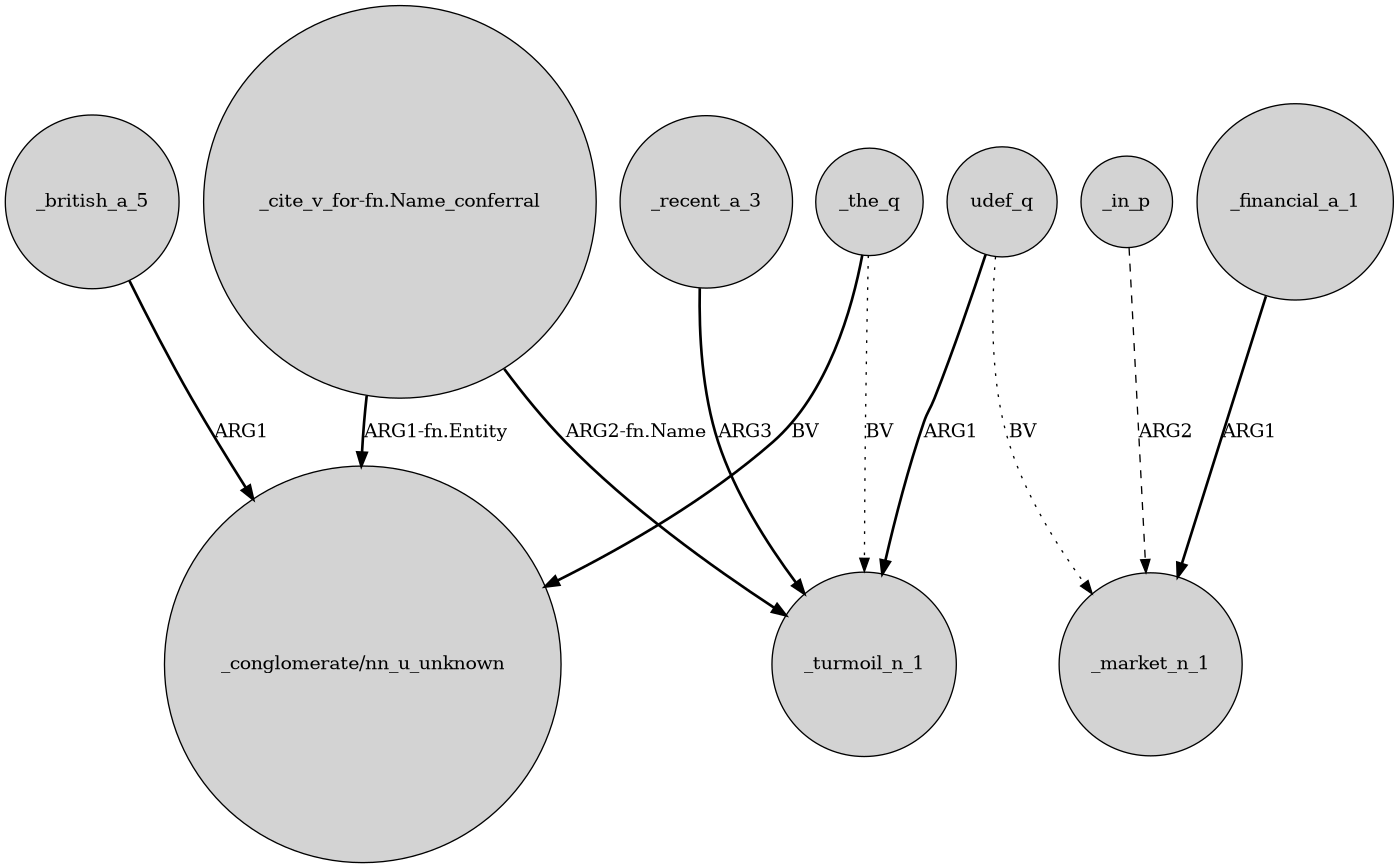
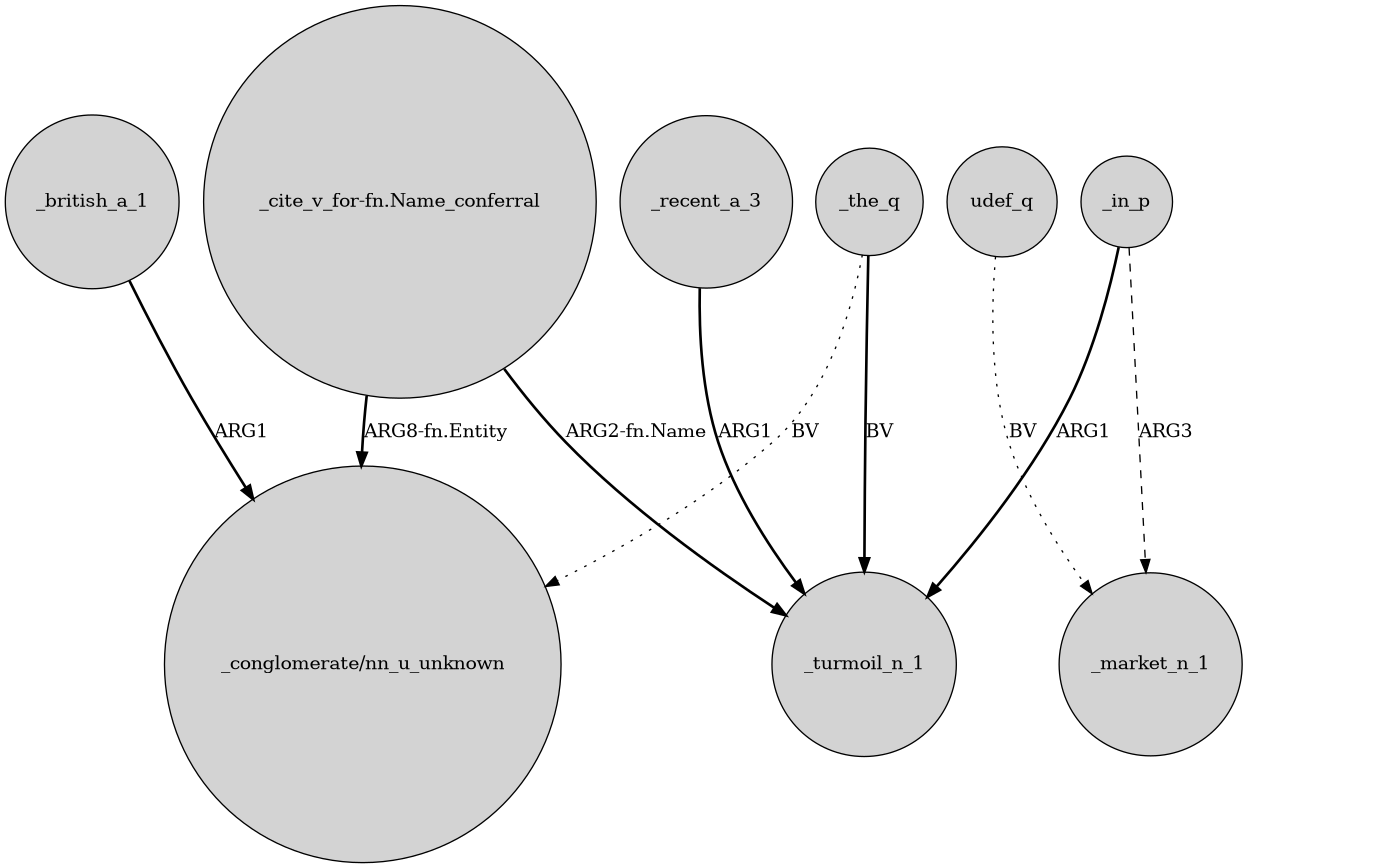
node "_british_a_5": label "_british_a_5" -> "_british_a_1"
node "_financial_a_1": removed
edge "udef_q" -> "_turmoil_n_1": now "_in_p" -> "_turmoil_n_1"
edge "_the_q" -> "_turmoil_n_1": style dotted -> bold
edge "_cite_v_for-fn.Name_conferral" -> "_conglomerate/nn_u_unknown": label "ARG1-fn.Entity" -> "ARG8-fn.Entity"
edge "_recent_a_3" -> "_turmoil_n_1": label "ARG3" -> "ARG1"
edge "_in_p" -> "_market_n_1": label "ARG2" -> "ARG3"
edge "_the_q" -> "_conglomerate/nn_u_unknown": style bold -> dotted
